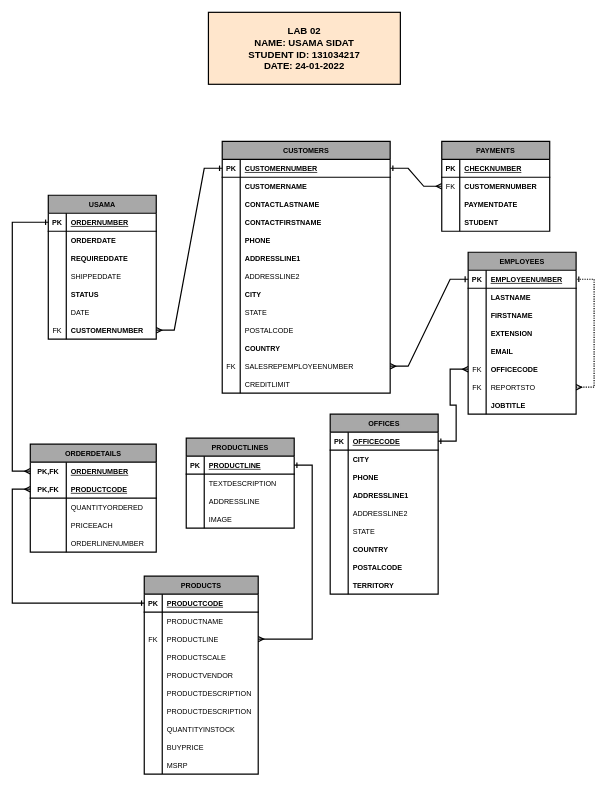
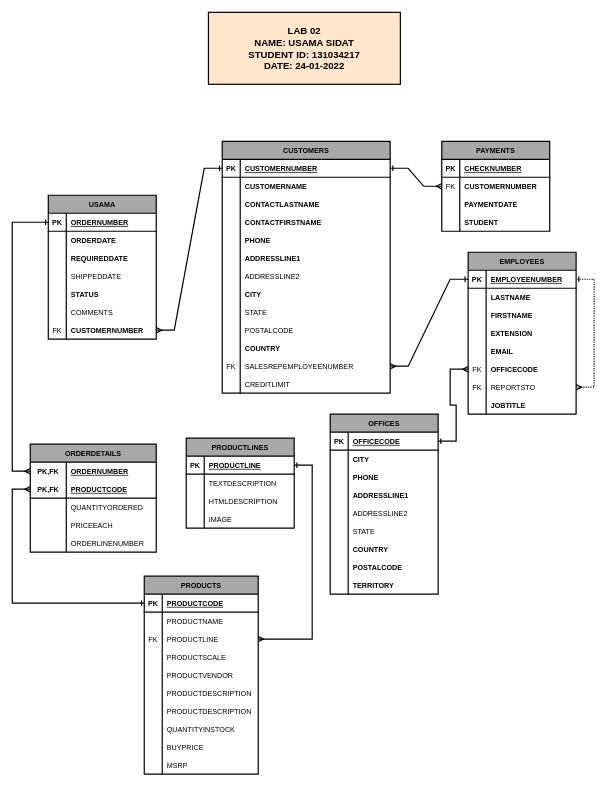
node "DATE": label "DATE" -> "COMMENTS"
node "ADDRESSLINE": label "ADDRESSLINE" -> "HTMLDESCRIPTION"
